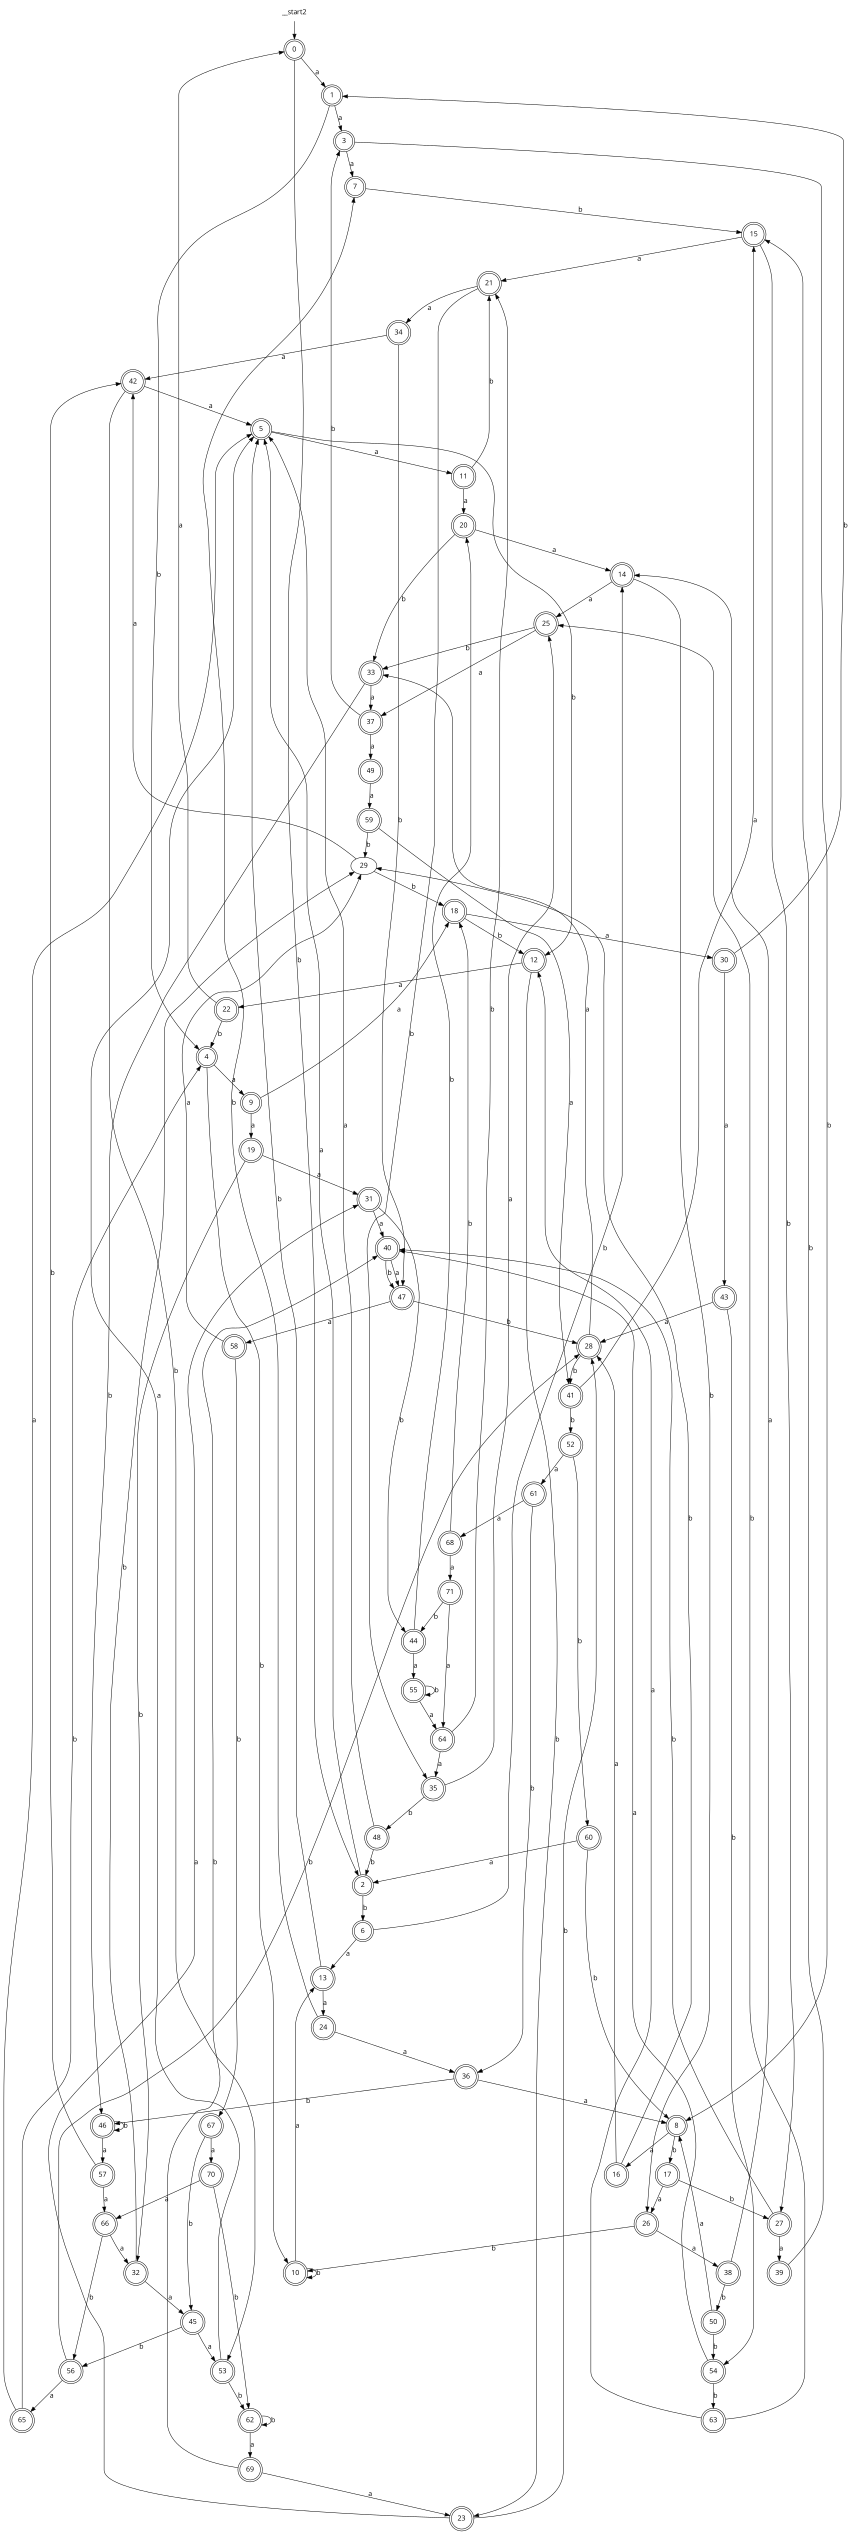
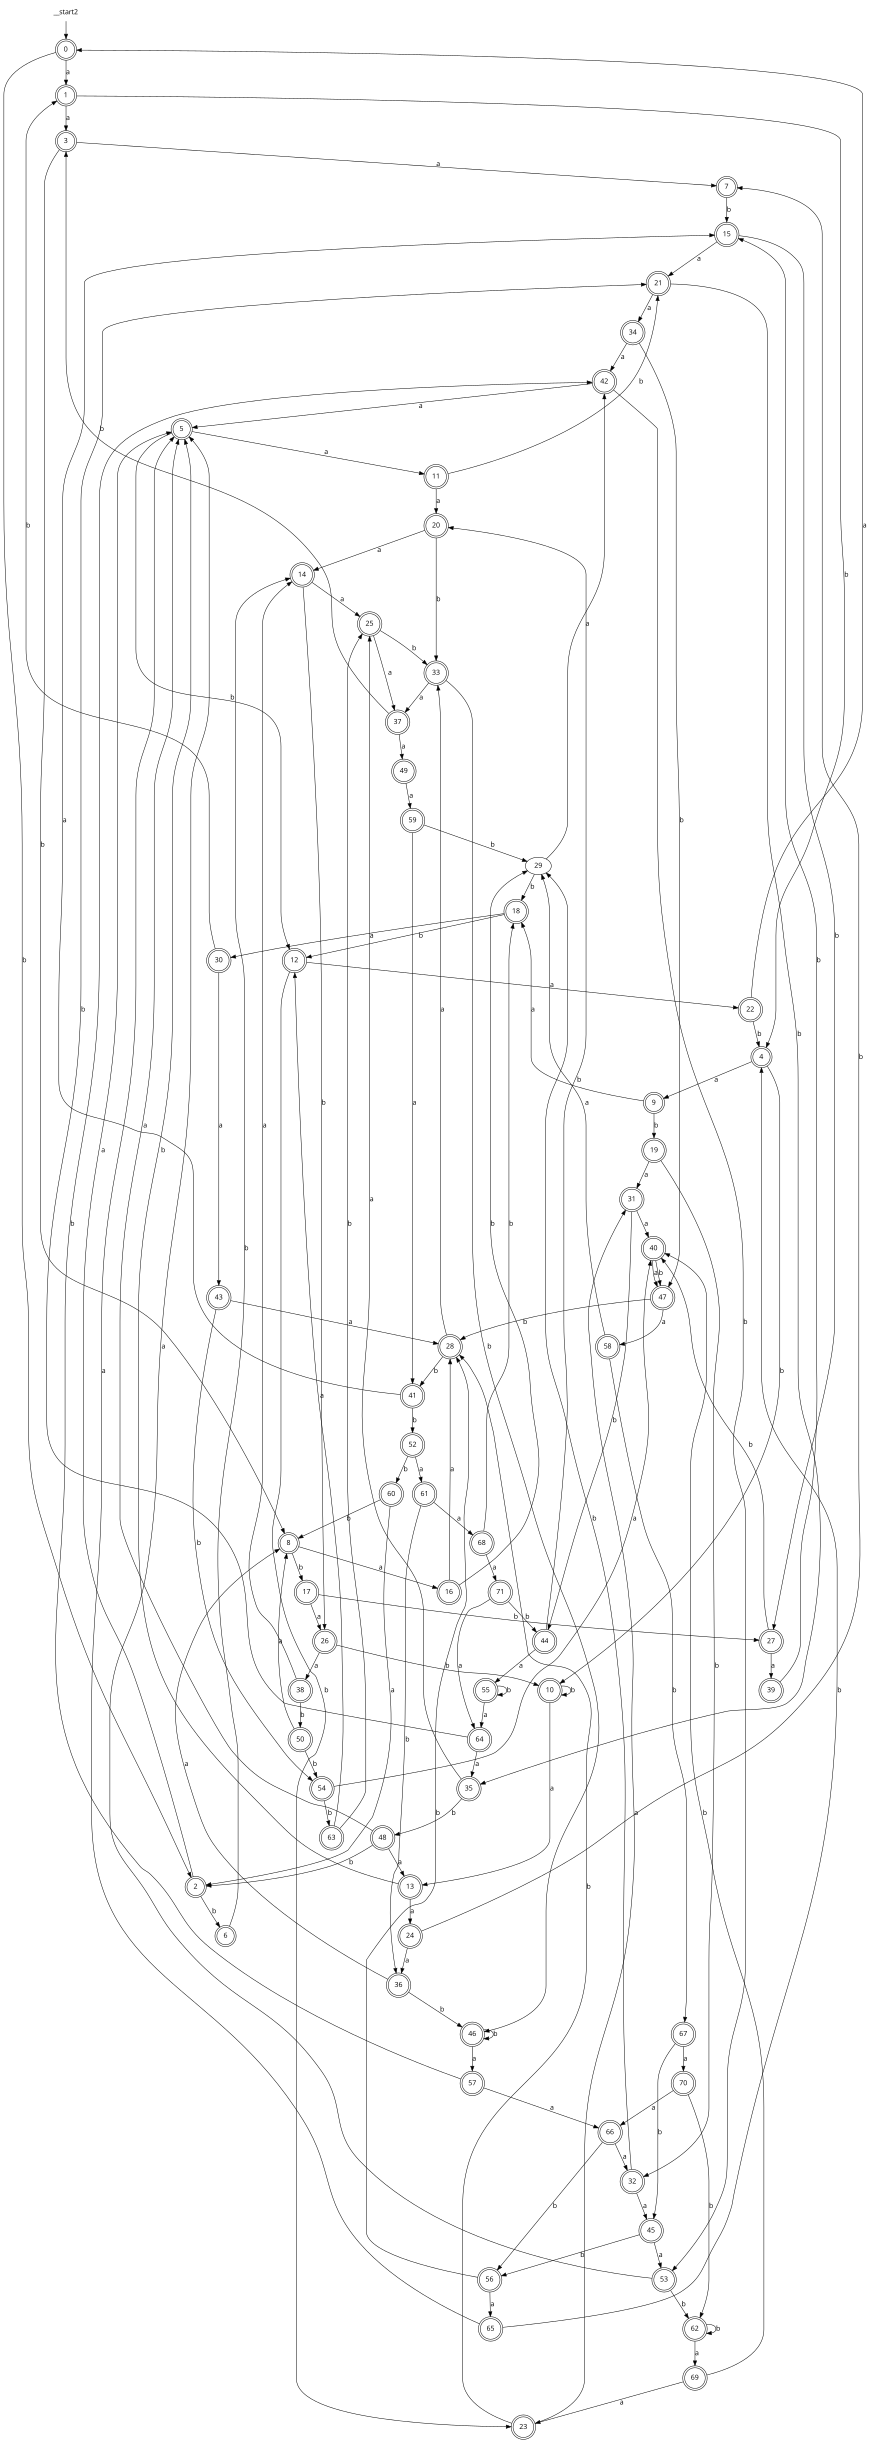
edge "9" -> "19": label "a" -> "b"
edge "6" -> "13": now "48" -> "13"
